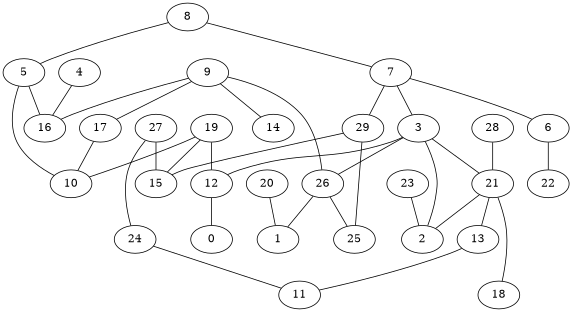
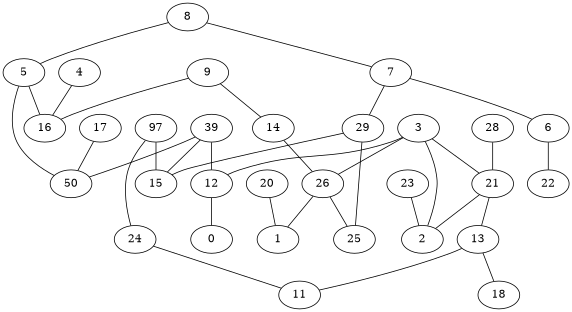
edge "9" -- "17": removed
edge "7" -- "3": removed
edge "9" -- "26": now "14" -- "26"
node "27": label "27" -> "97"
node "19": label "19" -> "39"
node "10": label "10" -> "50"
edge "21" -- "18": now "13" -- "18"
